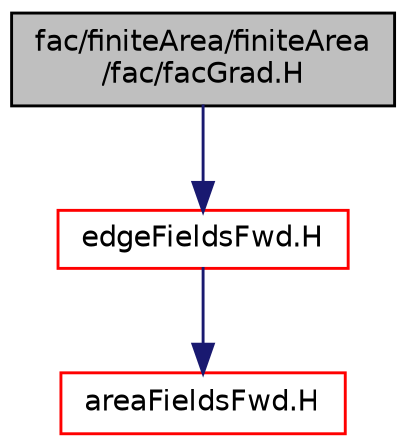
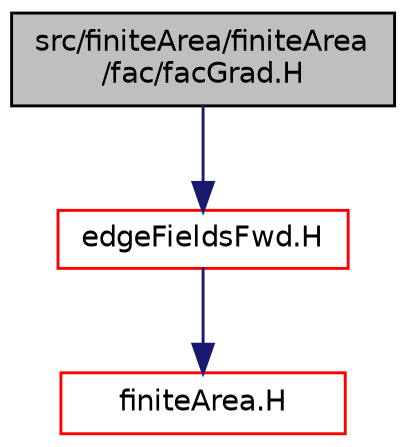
node "fac/finiteArea/finiteArea /fac/facGrad.H": label "fac/finiteArea/finiteArea /fac/facGrad.H" -> "src/finiteArea/finiteArea /fac/facGrad.H"
node "areaFieldsFwd.H": label "areaFieldsFwd.H" -> "finiteArea.H"
